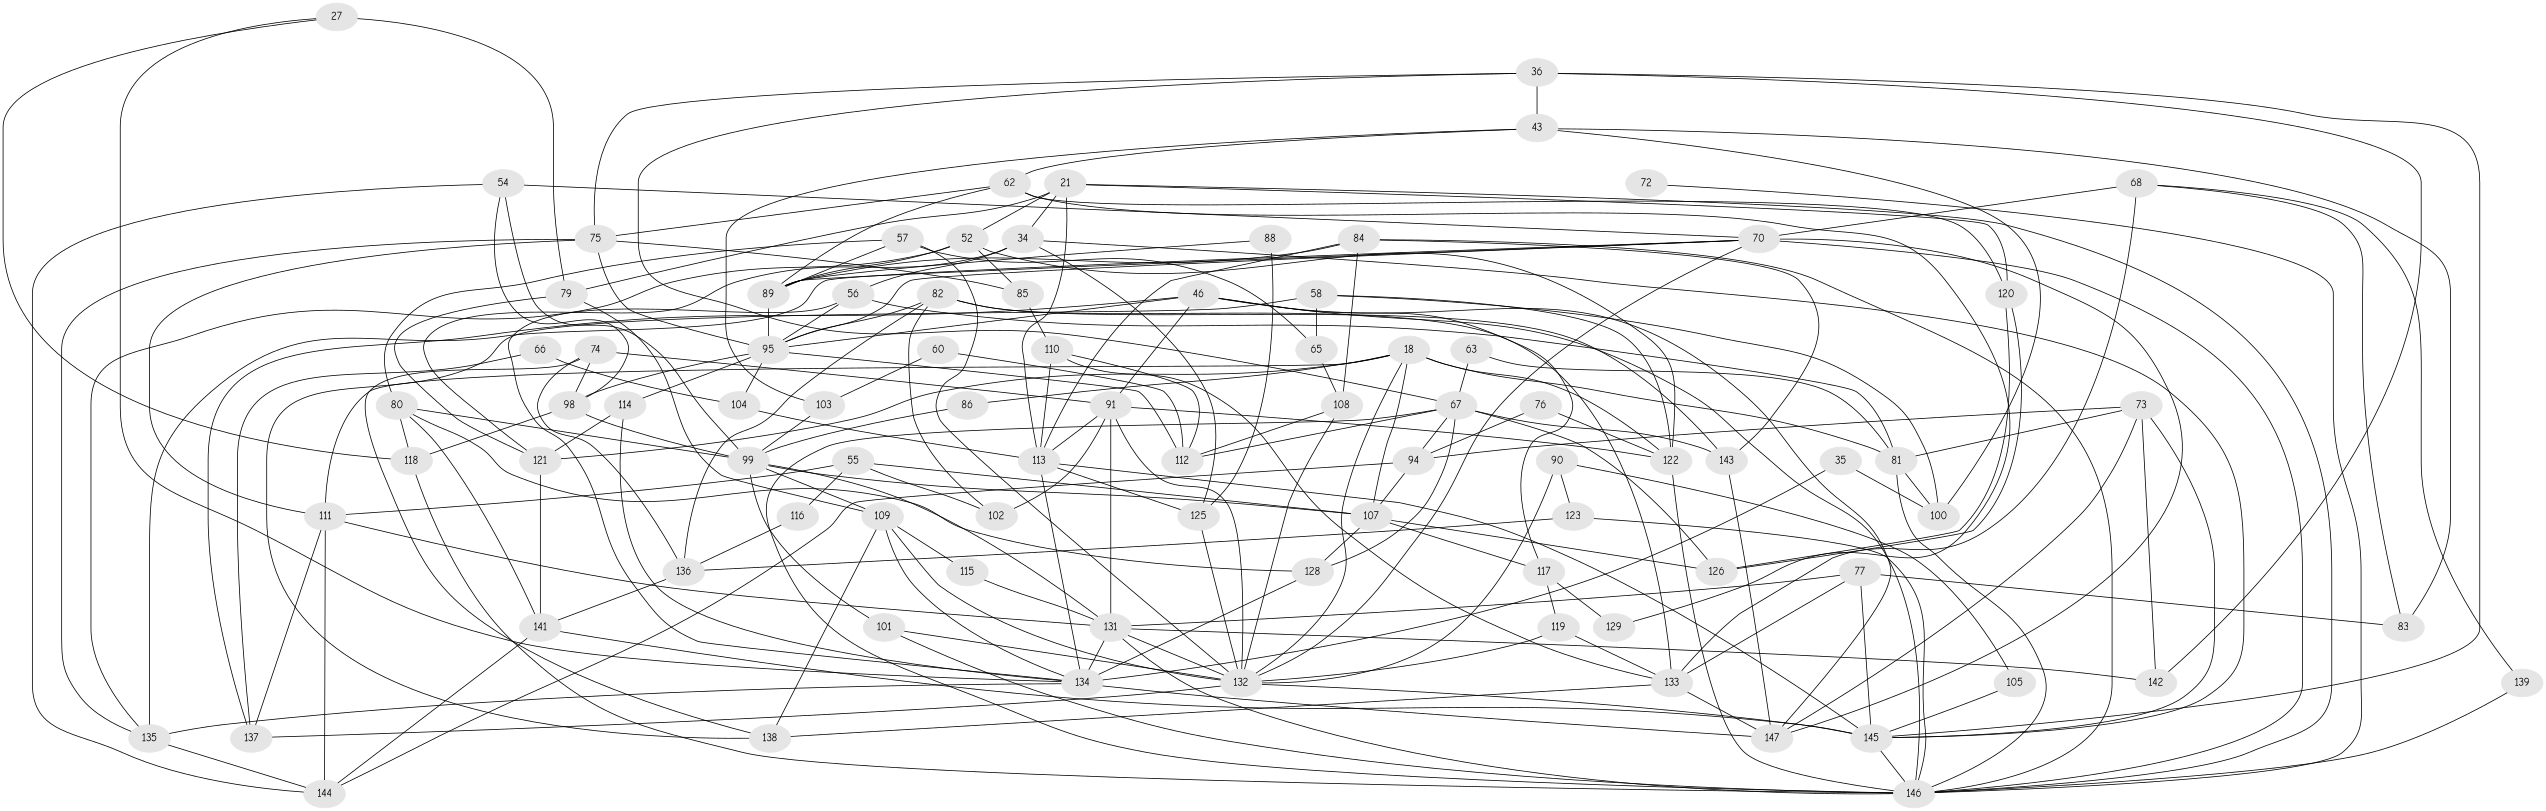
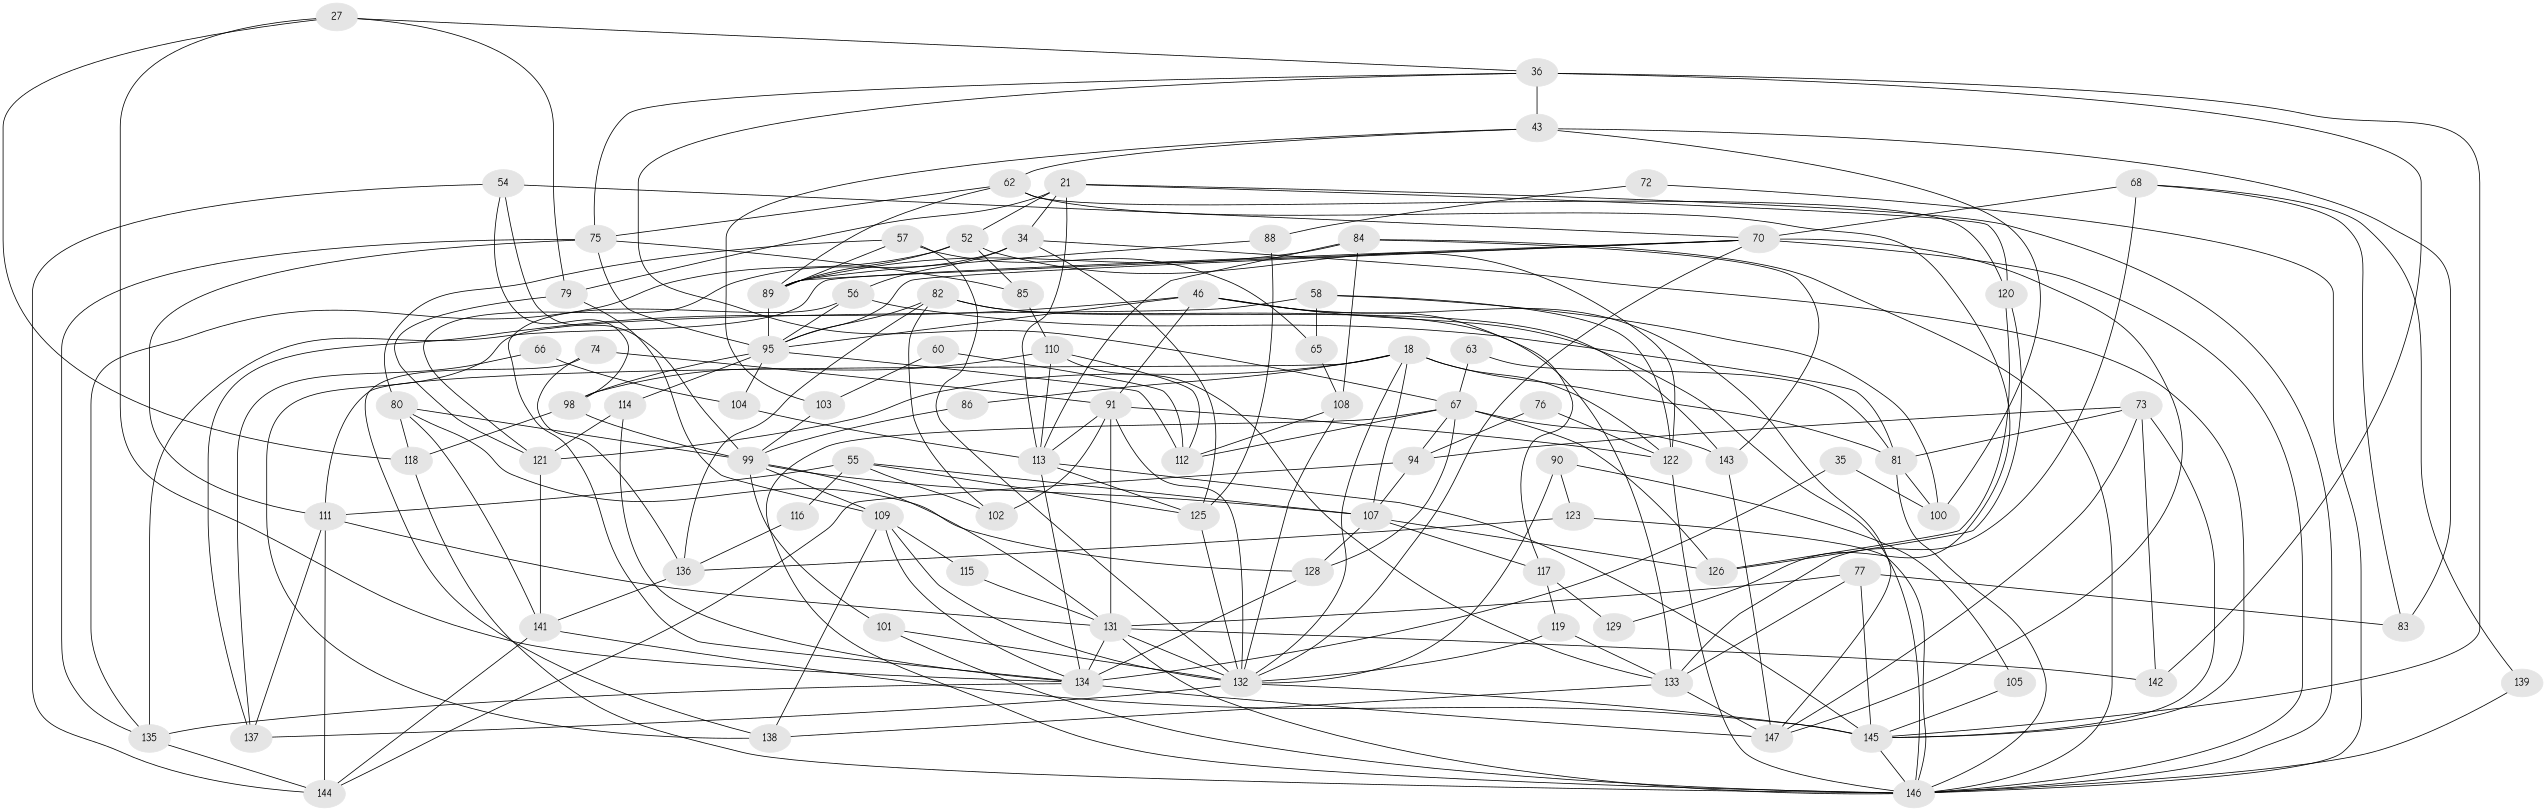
edge "27" -- "36": added
edge "72" -- "88": added
edge "74" -- "98": now "110" -- "98"
edge "55" -- "125": added
